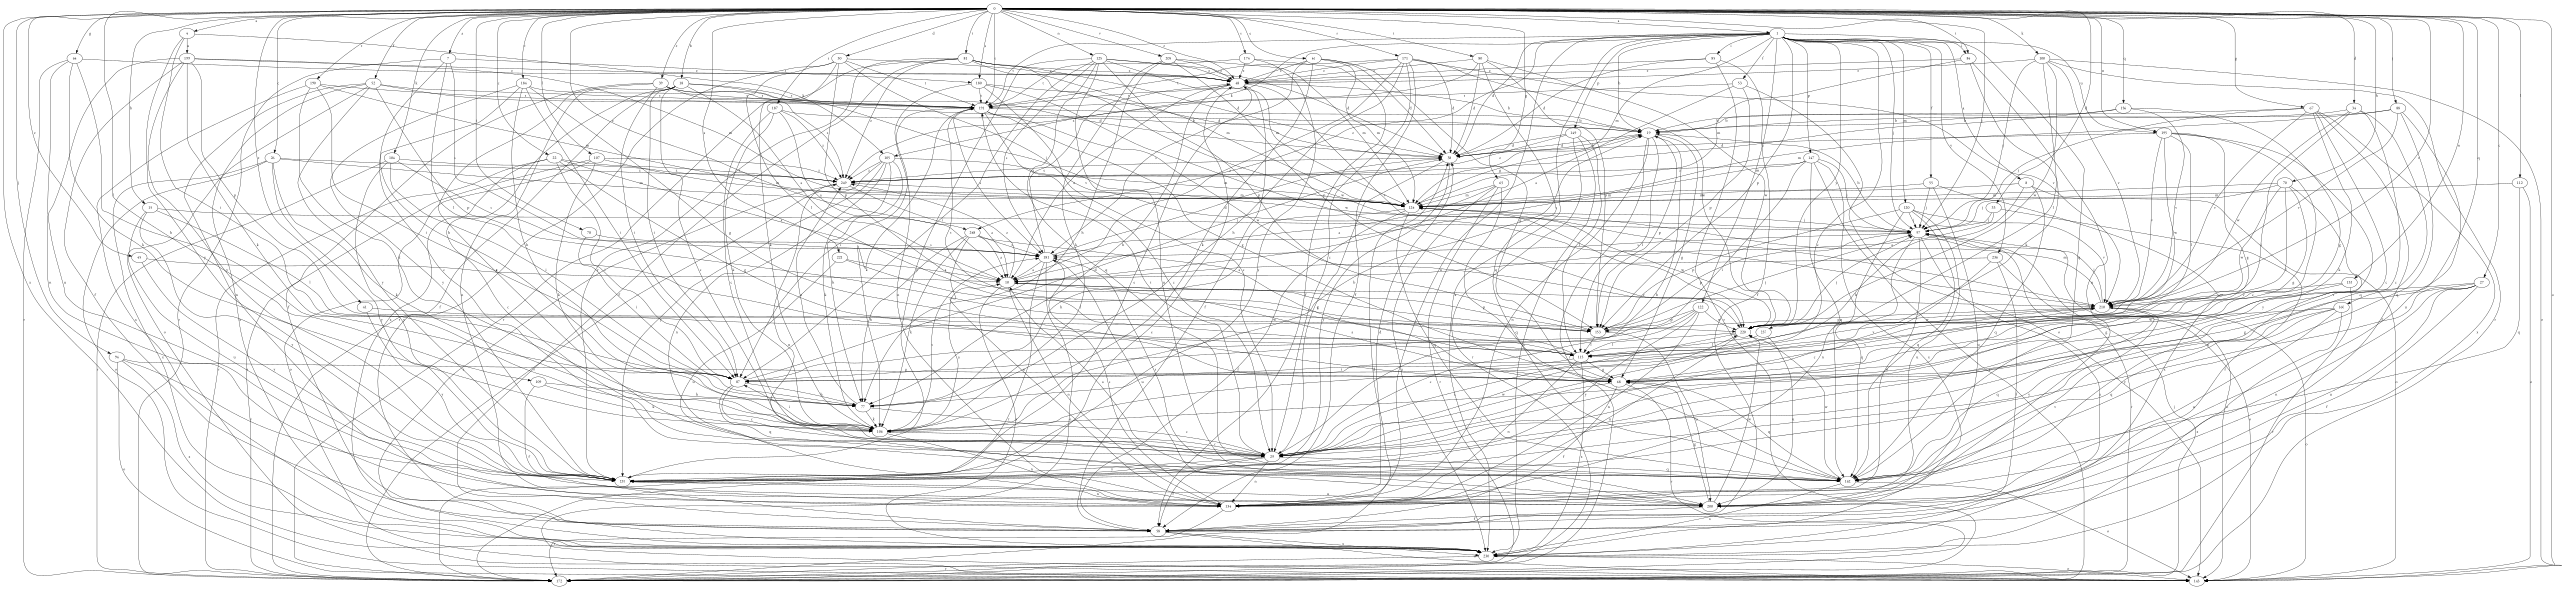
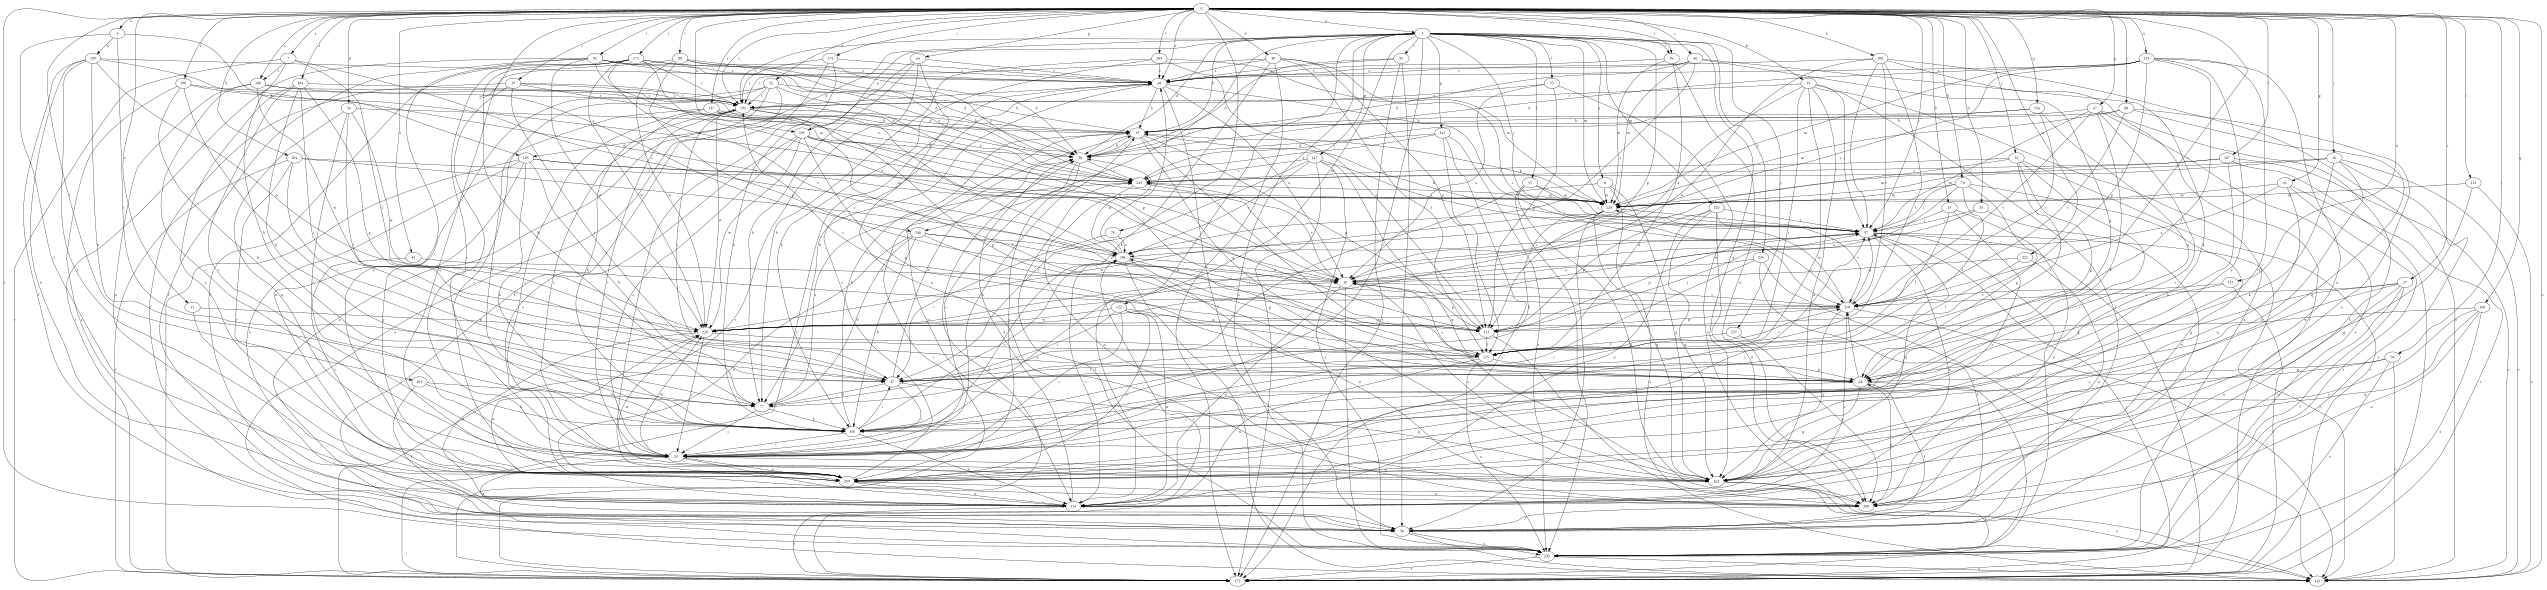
edge "239" -> "97": added, label "j"
